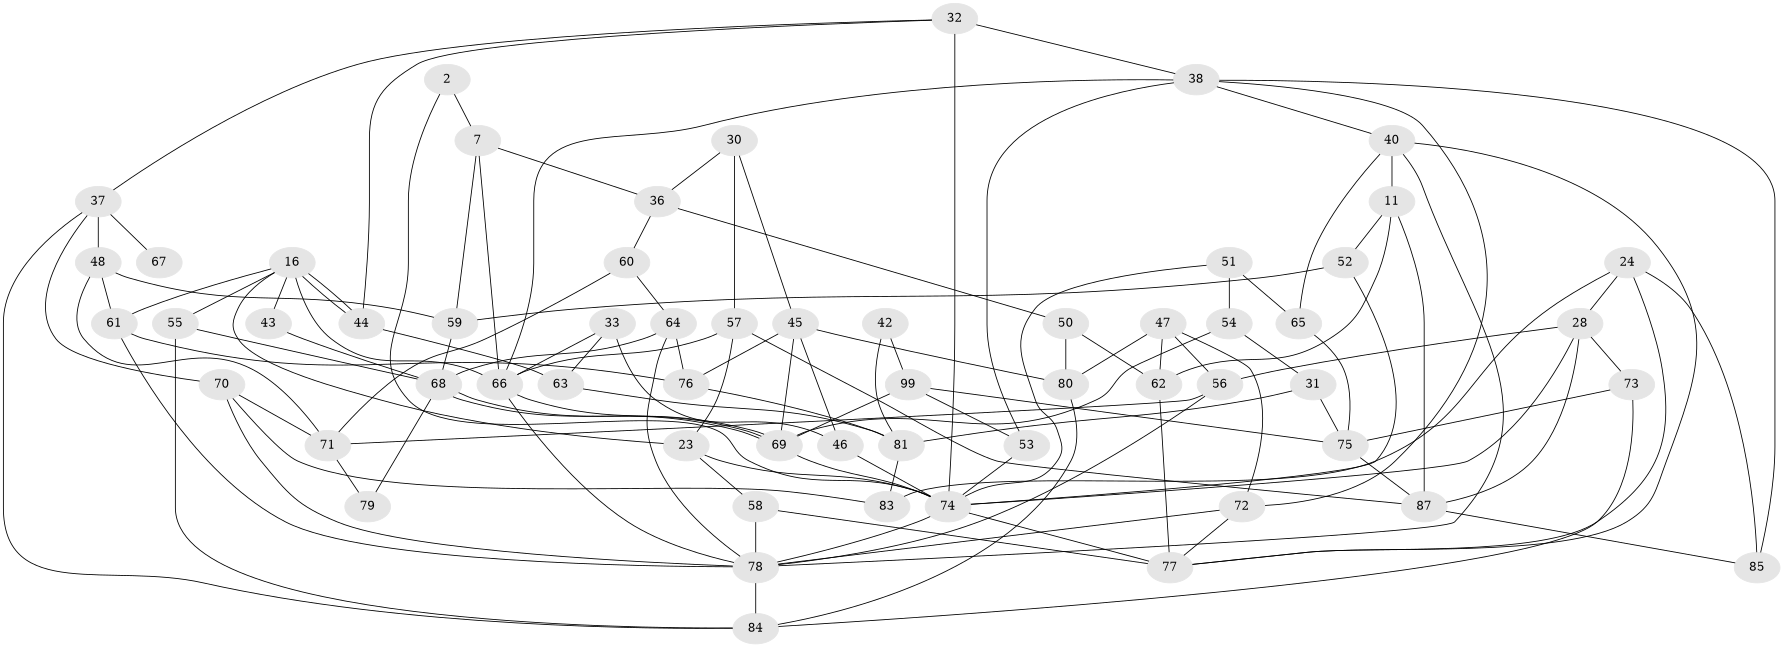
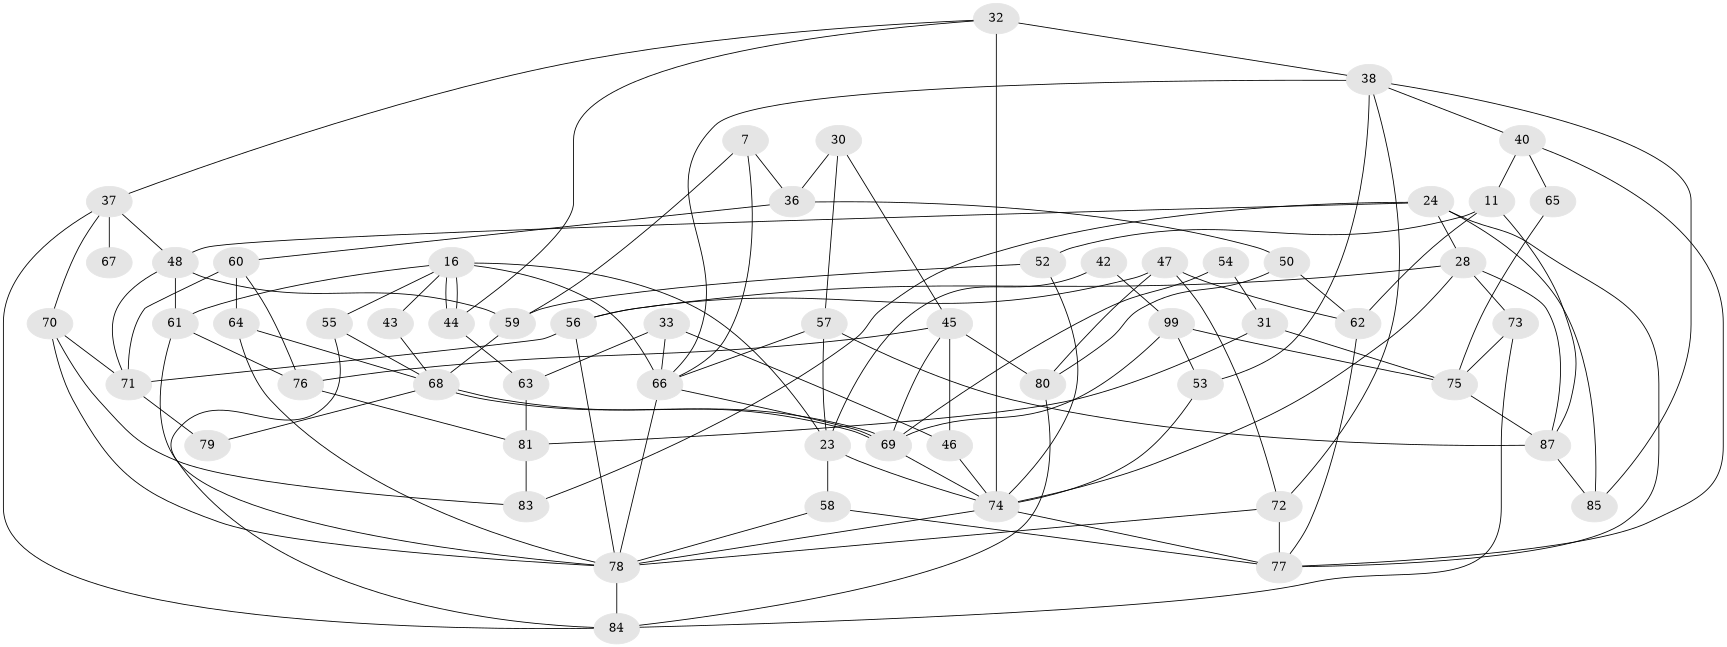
node "2": removed
edge "24" -- "48": added
node "51": removed
edge "64" -- "76": now "60" -- "76"
edge "42" -- "81": now "42" -- "23"
edge "40" -- "78": removed
